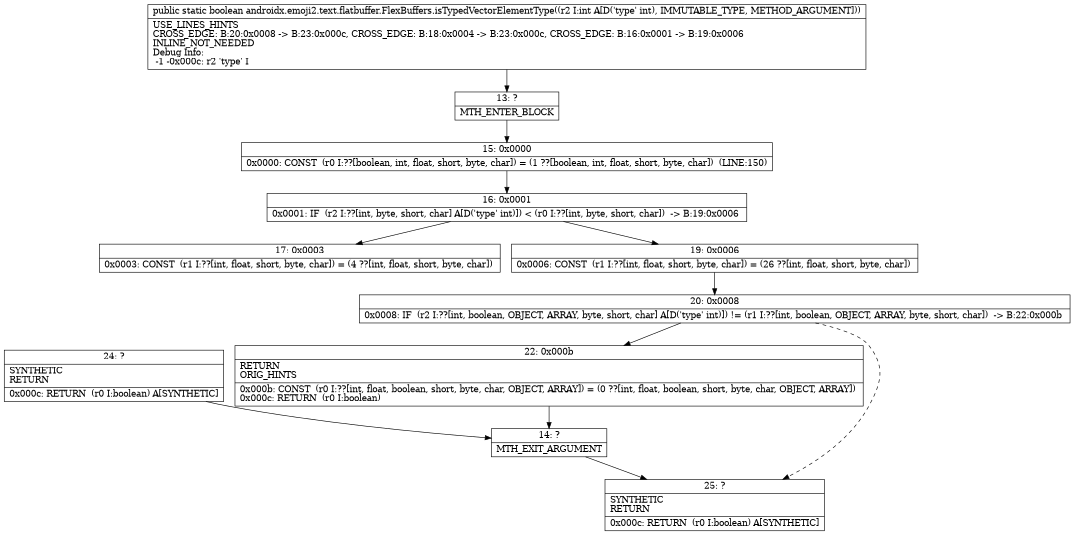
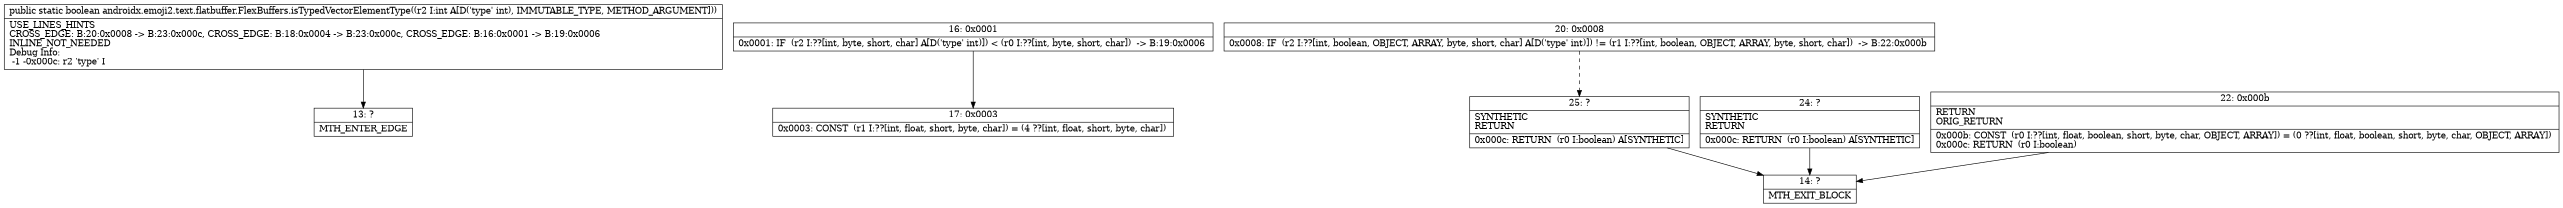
node "13: ?": text "MTH_ENTER_BLOCK" -> "MTH_ENTER_EDGE"
node "15: 0x0000": removed
node "19: 0x0006": removed
edge "20: 0x0008" -> "22: 0x000b": removed
node "22: 0x000b": text "ORIG_HINTS" -> "ORIG_RETURN"
node "14: ?": text "MTH_EXIT_ARGUMENT" -> "MTH_EXIT_BLOCK"
edge "14: ?" -> "25: ?": reversed
